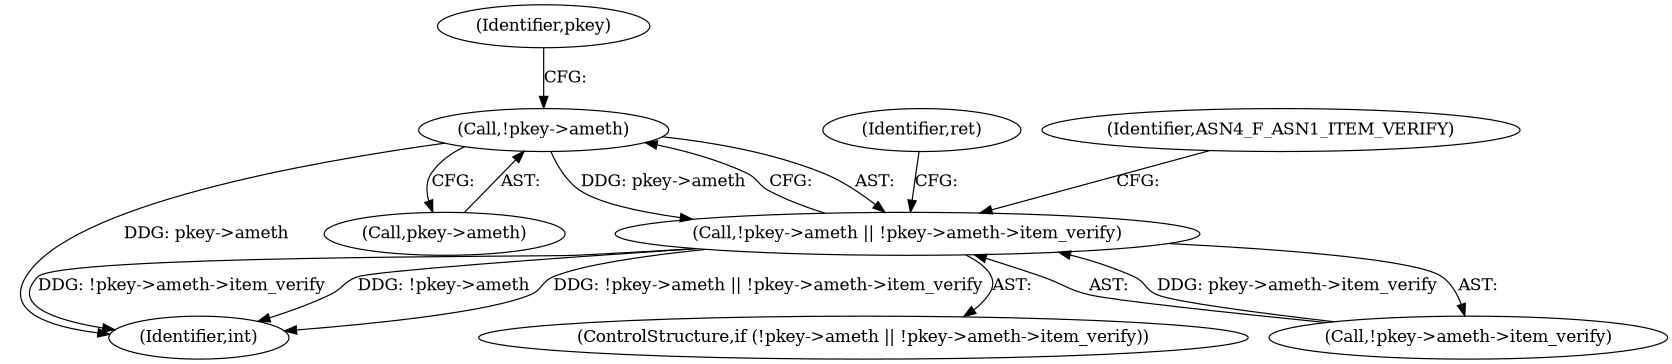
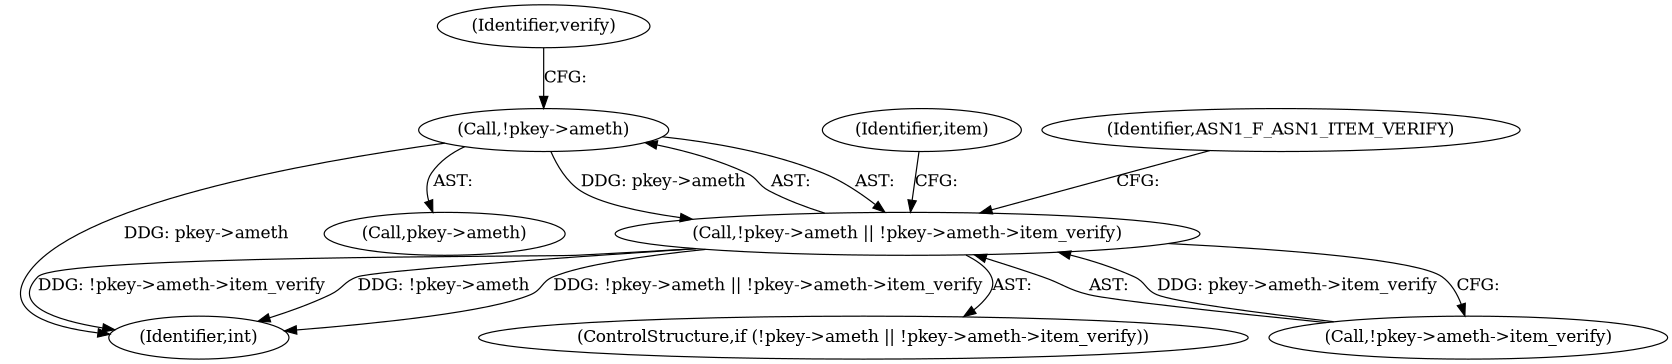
node "(Identifier,pkey)": label "(Identifier,pkey)" -> "(Identifier,verify)"
node "(Identifier,ret)": label "(Identifier,ret)" -> "(Identifier,item)"
node "(Identifier,ASN4_F_ASN1_ITEM_VERIFY)": label "(Identifier,ASN4_F_ASN1_ITEM_VERIFY)" -> "(Identifier,ASN1_F_ASN1_ITEM_VERIFY)"
edge "(Call,!pkey->ameth)" -> "(Call,pkey->ameth)": label "CFG: " -> "AST: "
edge "(Call,!pkey->ameth || !pkey->ameth->item_verify)" -> "(Call,!pkey->ameth)": label "CFG: " -> "AST: "
edge "(Call,pkey->ameth)" -> "(Call,!pkey->ameth)": removed, label "AST:"
edge "(Call,!pkey->ameth || !pkey->ameth->item_verify)" -> "(Call,!pkey->ameth->item_verify)": label "AST: " -> "CFG: "
